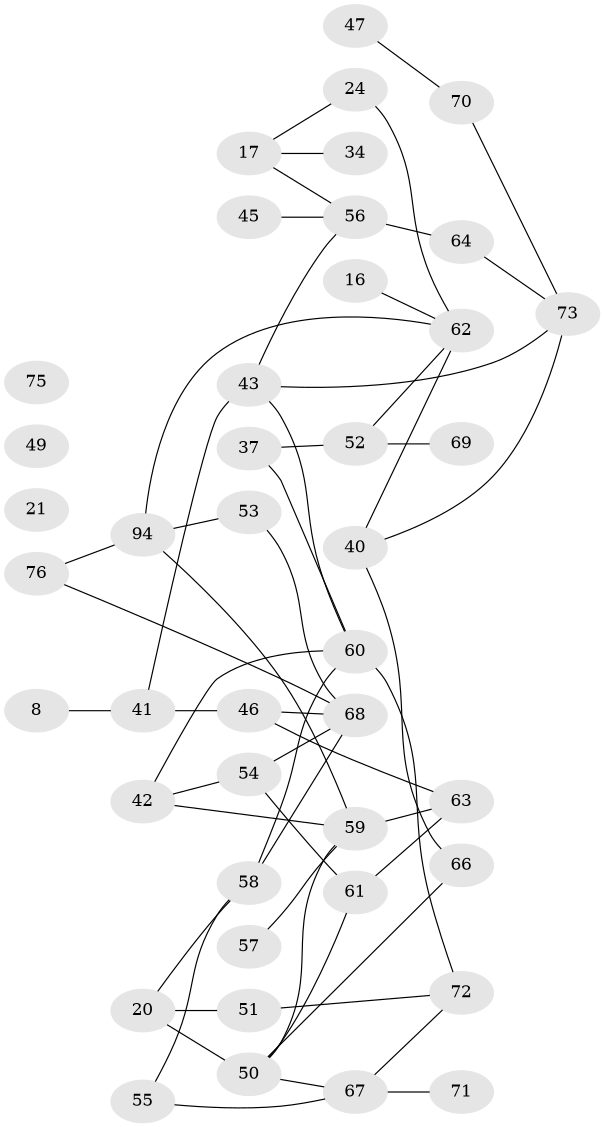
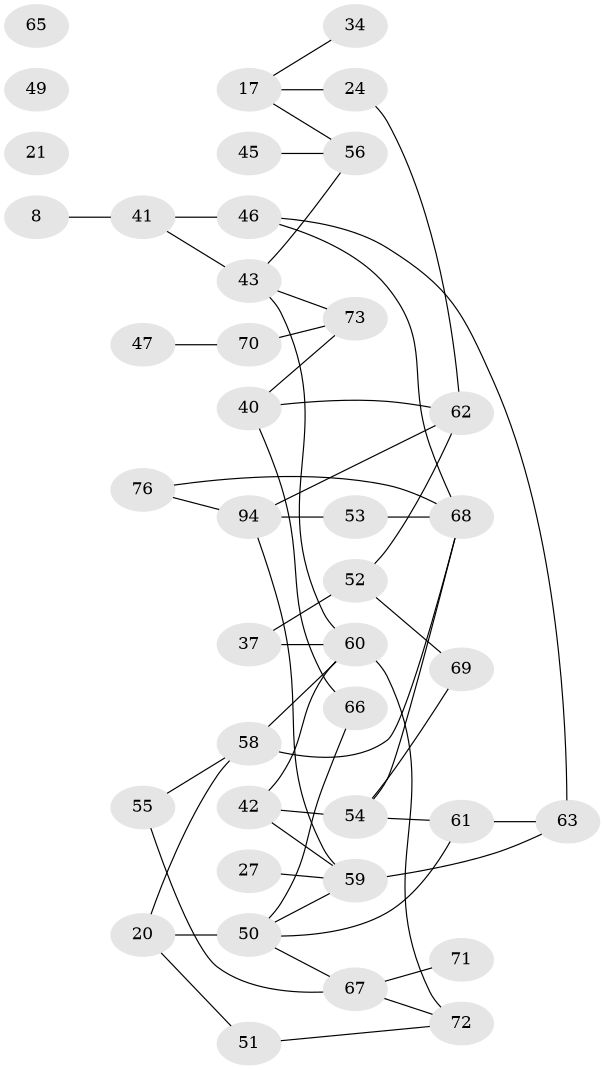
node "64": removed
node "16": removed
node "75": label "75" -> "65"
edge "69" -- "54": added
node "57": label "57" -> "27"
